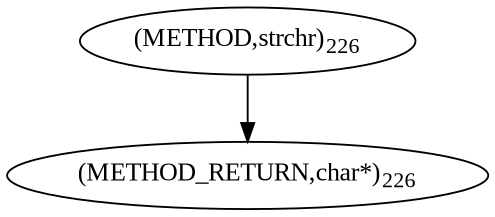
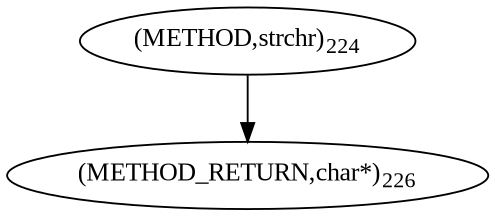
node "(METHOD,strchr)": text "226" -> "224"
